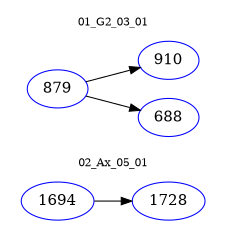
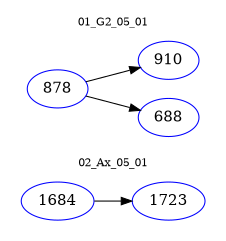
cluster "01_G2_03_01": label "01_G2_03_01" -> "01_G2_05_01"
node "879": label "879" -> "878"
node "1694": label "1694" -> "1684"
node "1728": label "1728" -> "1723"
